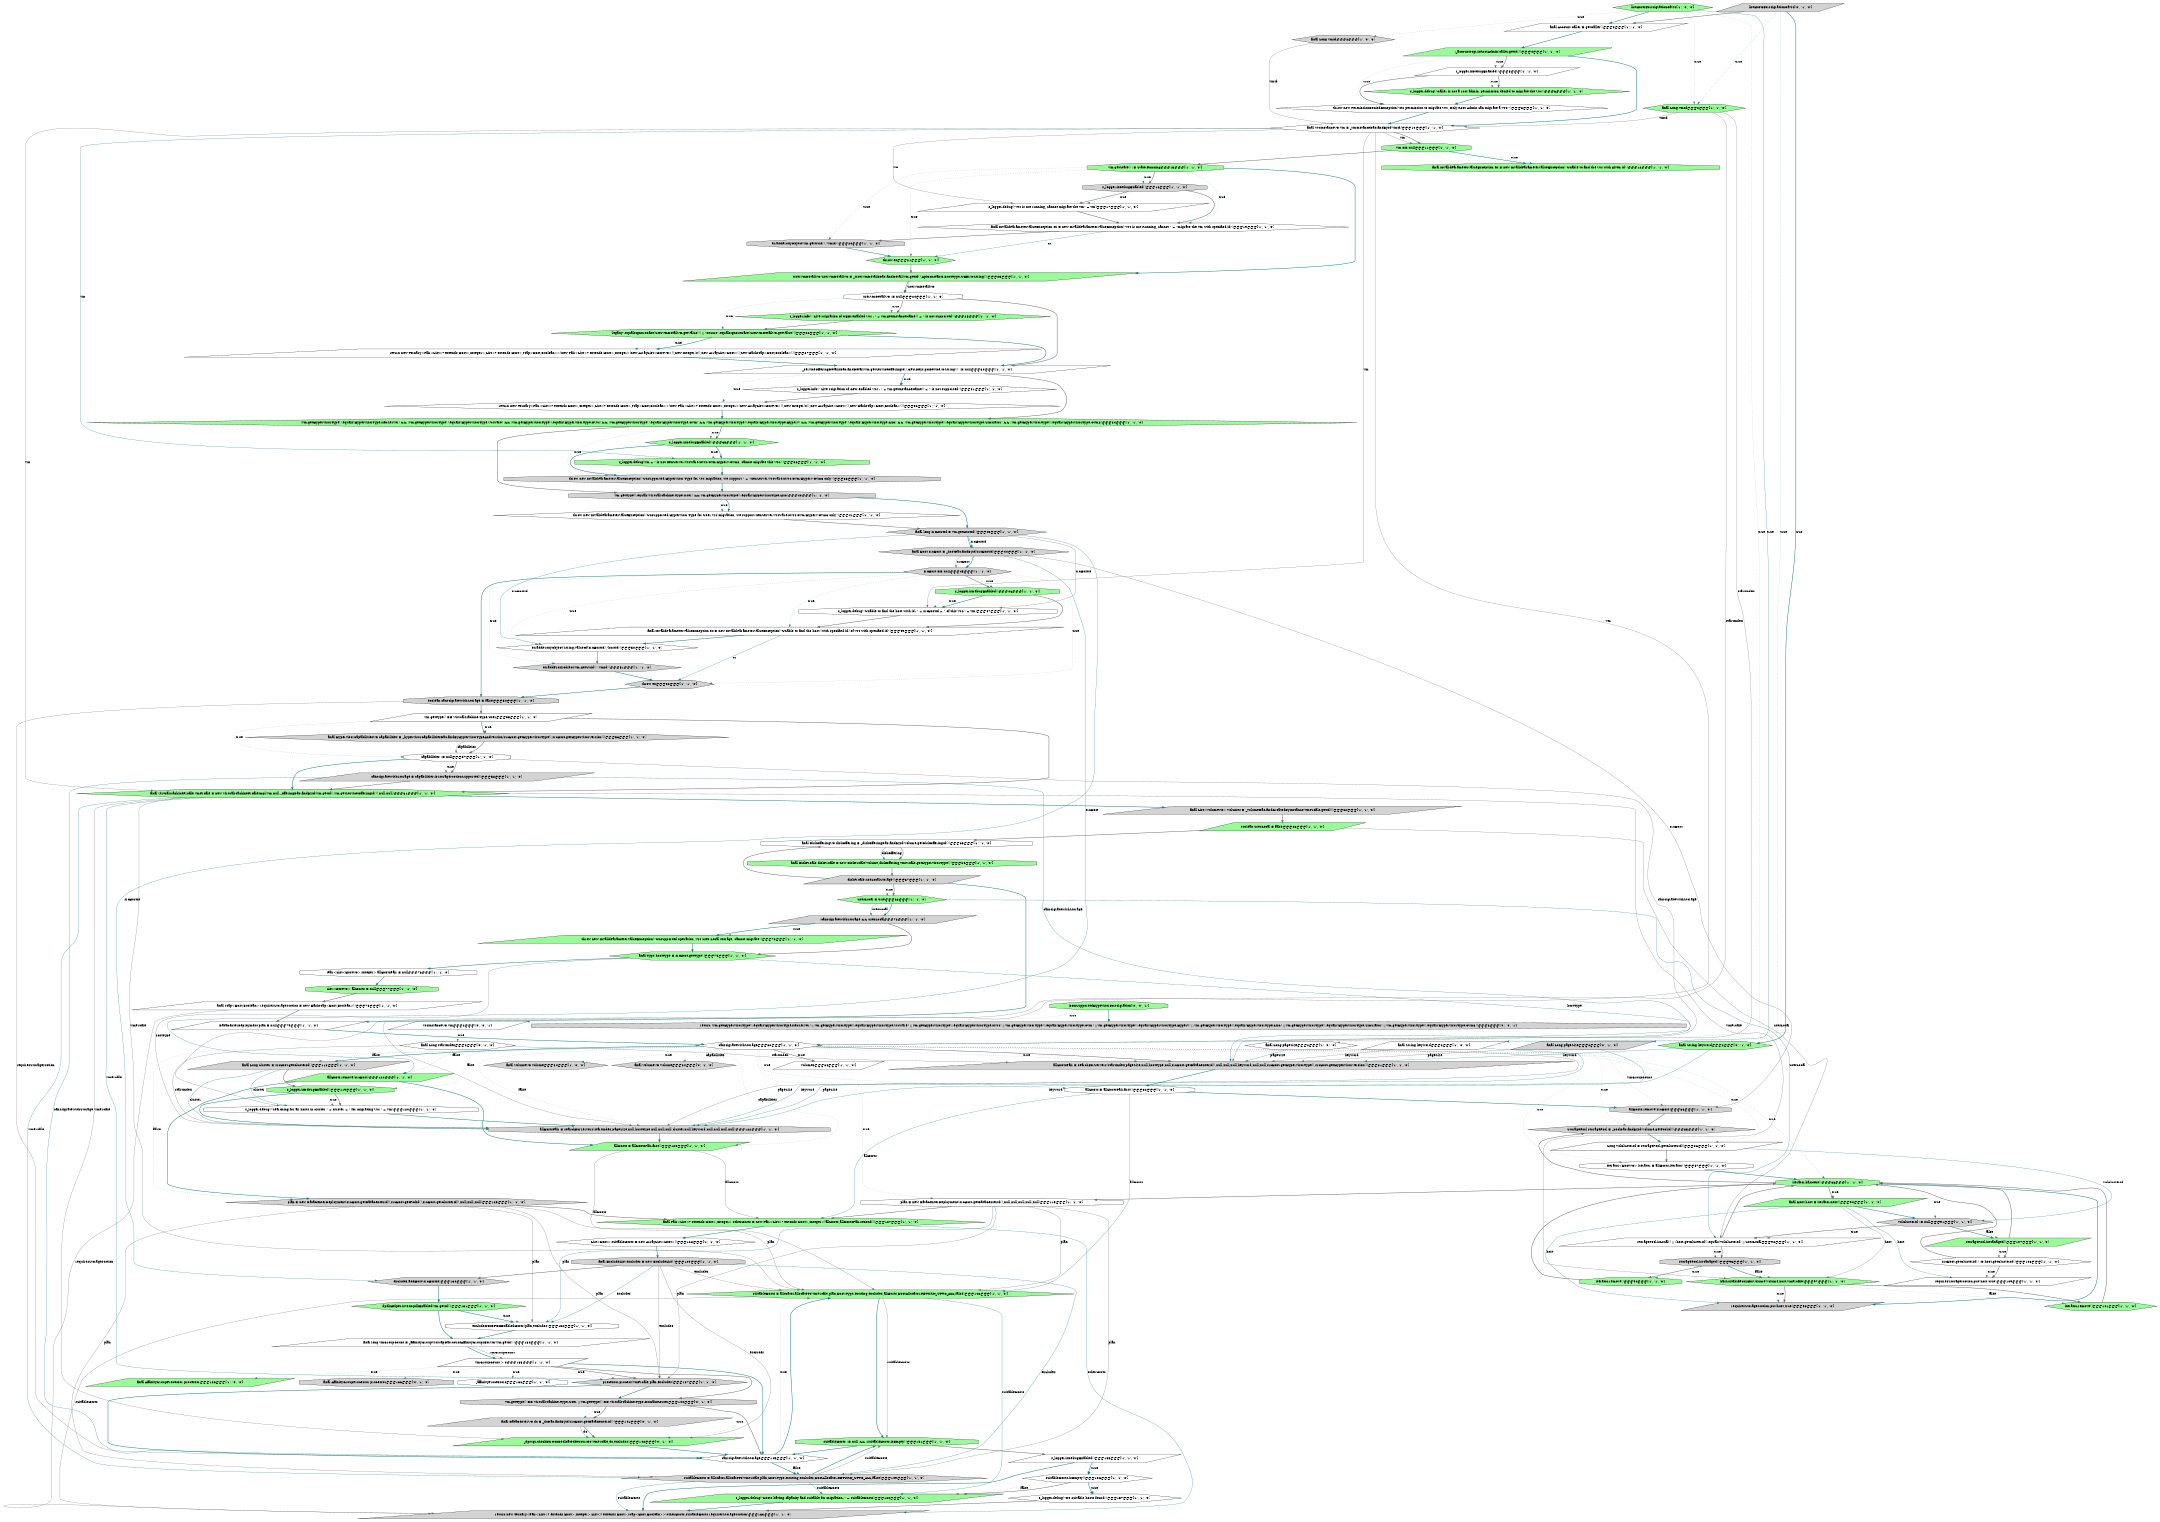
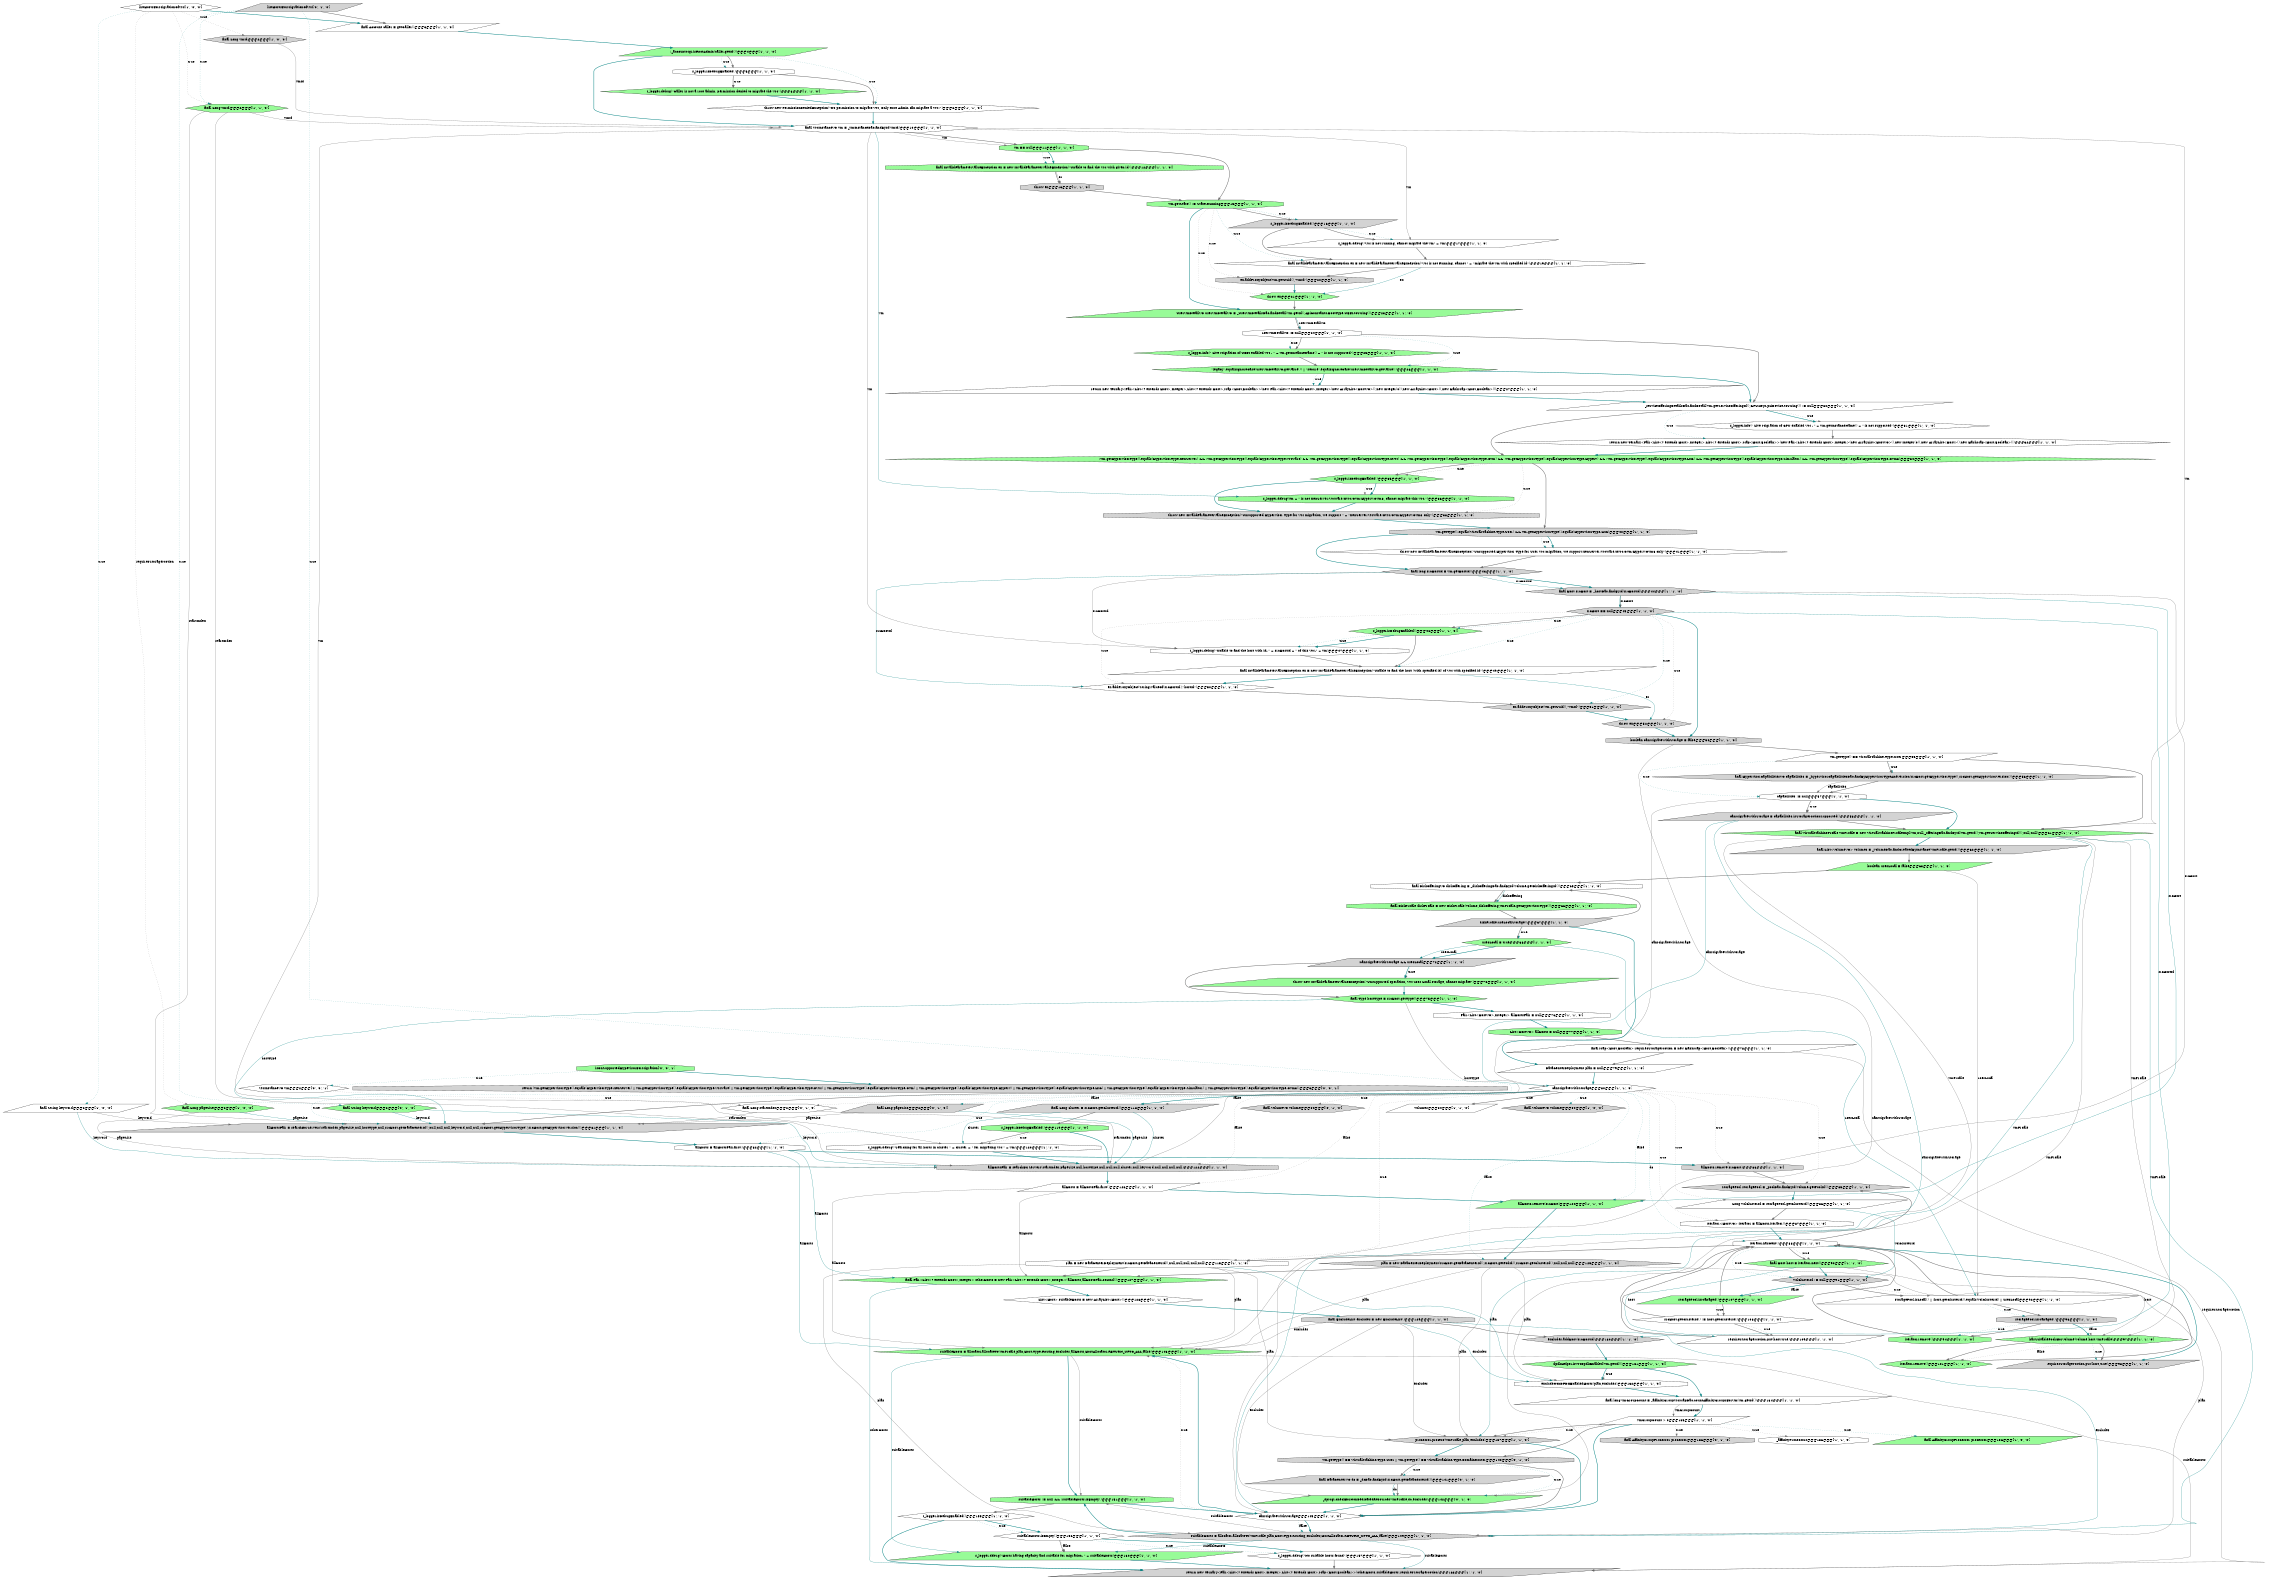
node "listHostsForMigrationOfVM['1', '0', '0']": fillcolor palegreen -> white
node "s_logger.isDebugEnabled()@@@5@@@['1', '1', '0']": shape parallelogram -> octagon
node "throw ex@@@13@@@['1', '1', '0']": added
node "s_logger.isDebugEnabled()@@@16@@@['1', '1', '0']": shape octagon -> parallelogram
edge "listHostsForMigrationOfVM['1', '0', '0']" -> "final Long pageSize@@@2@@@['1', '0', '0']": label "true" -> "requiresStorageMotion"
edge "listHostsForMigrationOfVM['0', '1', '0']" -> "final String keyword@@@2@@@['0', '1', '0']": style bold -> dotted
node "s_logger.isDebugEnabled()@@@46@@@['1', '1', '0']": shape octagon -> hexagon
edge "listHostsForMigrationOfVM['1', '0', '0']" -> "final String keyword@@@2@@@['1', '0', '0']": style solid -> dotted
edge "final long srcHostId = vm.getHostId()@@@43@@@['1', '1', '0']" -> "excludes.addHost(srcHostId)@@@130@@@['1', '1', '0']": now "srcHost == null@@@45@@@['1', '1', '0']" -> "excludes.addHost(srcHostId)@@@130@@@['1', '1', '0']"
node "VMInstanceVO vm@@@2@@@['0', '0', '1']": shape parallelogram -> hexagon
node "final Long pageSize@@@2@@@['1', '0', '0']": fillcolor white -> palegreen
edge "canMigrateWithStorage@@@80@@@['1', '1', '0']" -> "s_logger.isDebugEnabled()@@@119@@@['1', '1', '0']": now "canMigrateWithStorage@@@80@@@['1', '1', '0']" -> "final Long startIndex@@@2@@@['0', '1', '0']"
edge "canMigrateWithStorage@@@80@@@['1', '1', '0']" -> "final VolumeVO volume@@@84@@@['0', '1', '0']": label "capabilities" -> "true"
edge "boolean canMigrateWithStorage = false@@@54@@@['1', '1', '0']" -> "canMigrateWithStorage@@@145@@@['1', '1', '0']": label "requiresStorageMotion" -> "canMigrateWithStorage"
edge "canMigrateWithStorage@@@80@@@['1', '1', '0']" -> "allHosts.remove(srcHost)@@@83@@@['1', '1', '0']": label "vmGroupCount" -> "true"
edge "canMigrateWithStorage@@@80@@@['1', '1', '0']" -> "allHosts = allHostsPair.first()@@@123@@@['1', '1', '0']": label "capabilities" -> "false"
edge "canMigrateWithStorage@@@80@@@['1', '1', '0']" -> "iterator.hasNext()@@@88@@@['1', '1', '0']": label "true" -> "dc"
edge "allHosts.remove(srcHost)@@@124@@@['1', '1', '0']" -> "allHosts = allHostsPair.first()@@@123@@@['1', '1', '0']": reversed
node "allHosts = allHostsPair.first()@@@123@@@['1', '1', '0']": fillcolor palegreen -> white
node "iterator.hasNext()@@@88@@@['1', '1', '0']": fillcolor palegreen -> white
node "final Host host = iterator.next()@@@90@@@['1', '1', '0']": shape parallelogram -> hexagon
edge "final Host host = iterator.next()@@@90@@@['1', '1', '0']" -> "requiresStorageMotion.put(host,true)@@@98@@@['1', '1', '0']": removed, label "host"
edge "requiresStorageMotion.put(host,true)@@@109@@@['1', '1', '0']" -> "iterator.hasNext()@@@88@@@['1', '1', '0']": added
node "s_logger.isDebugEnabled()@@@155@@@['1', '1', '0']": shape parallelogram -> hexagon
